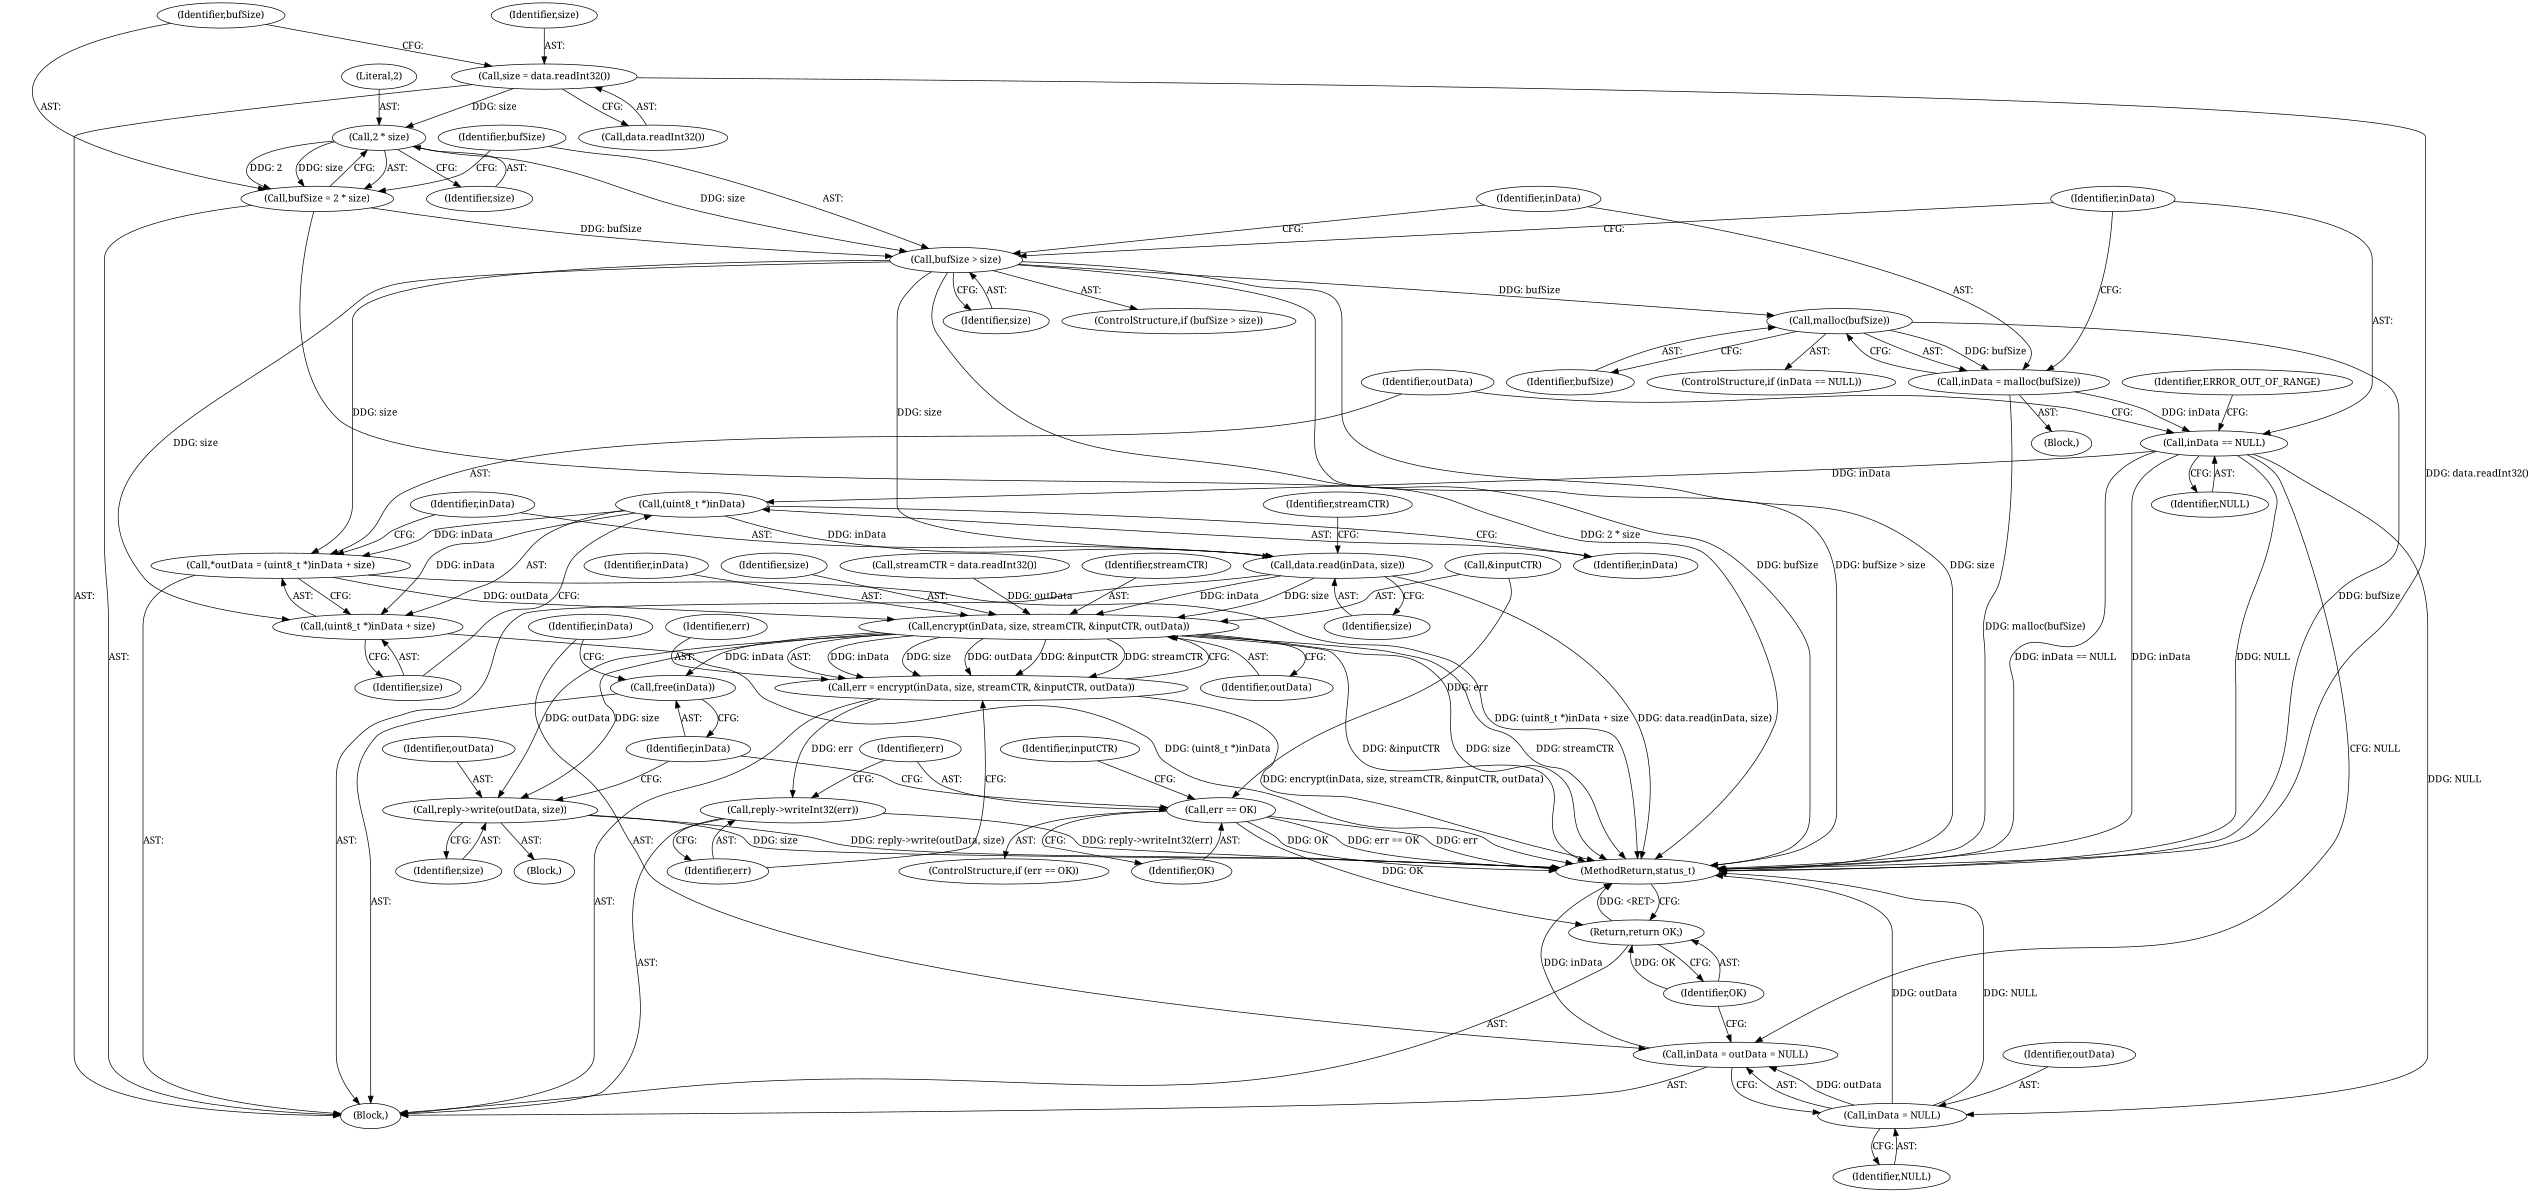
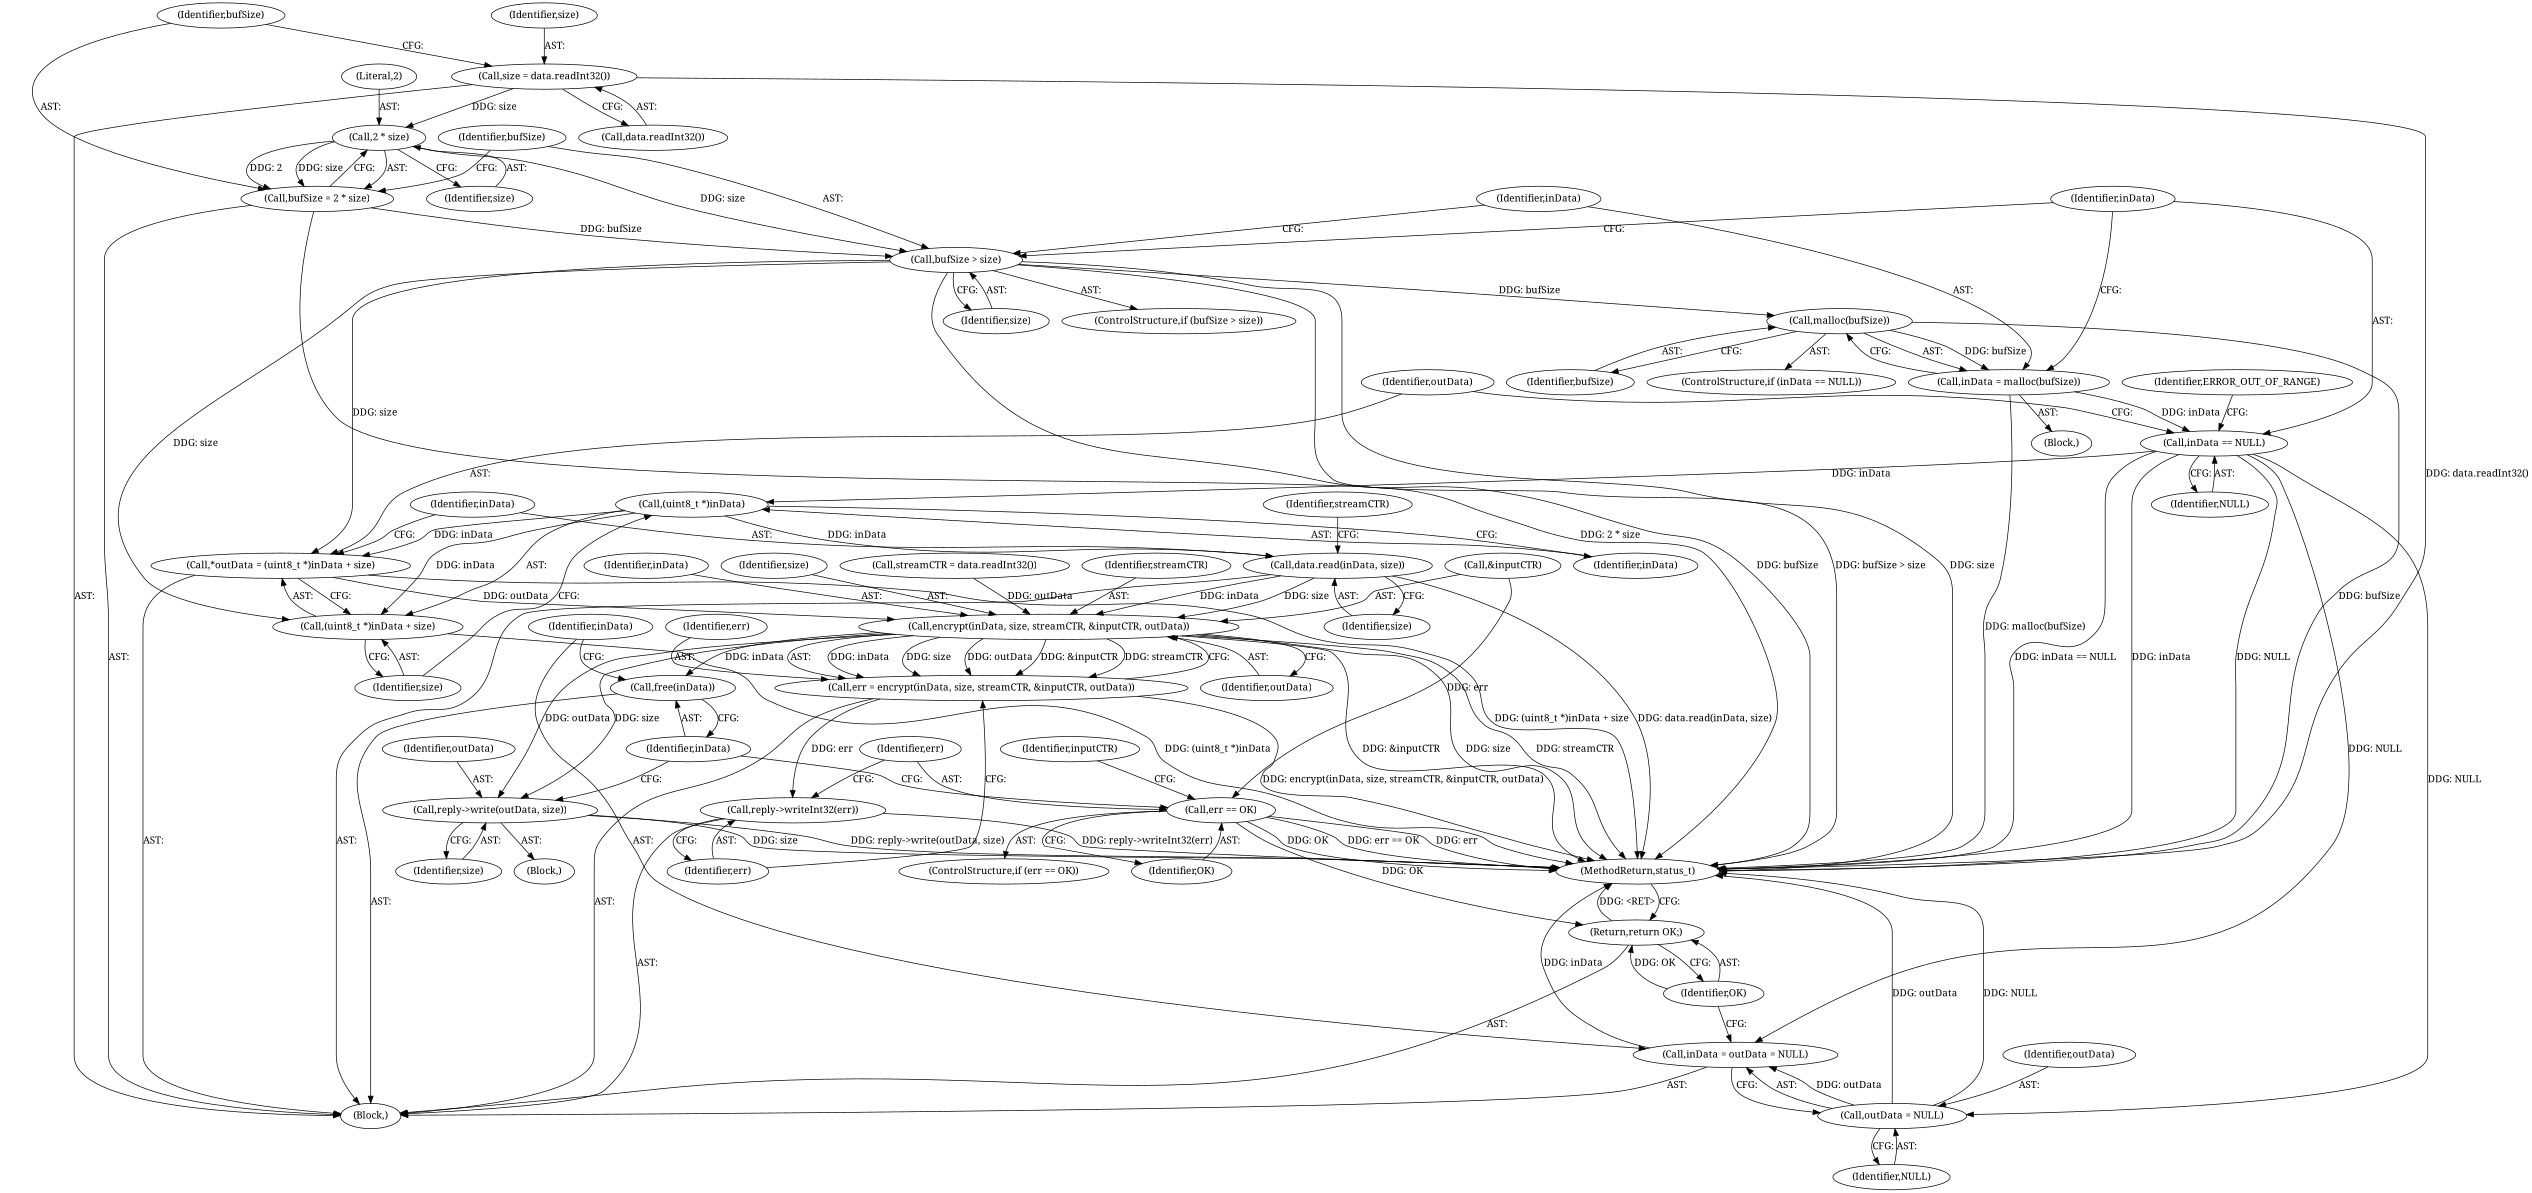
edge "(Call,bufSize > size)" -> "(Call,data.read(inData, size))": removed, label "DDG: size"
edge "(Call,inData == NULL)" -> "(Call,inData = outData = NULL)": label "CFG: NULL" -> "DDG: NULL"
node "(Call,inData = NULL)": label "(Call,inData = NULL)" -> "(Call,outData = NULL)"
